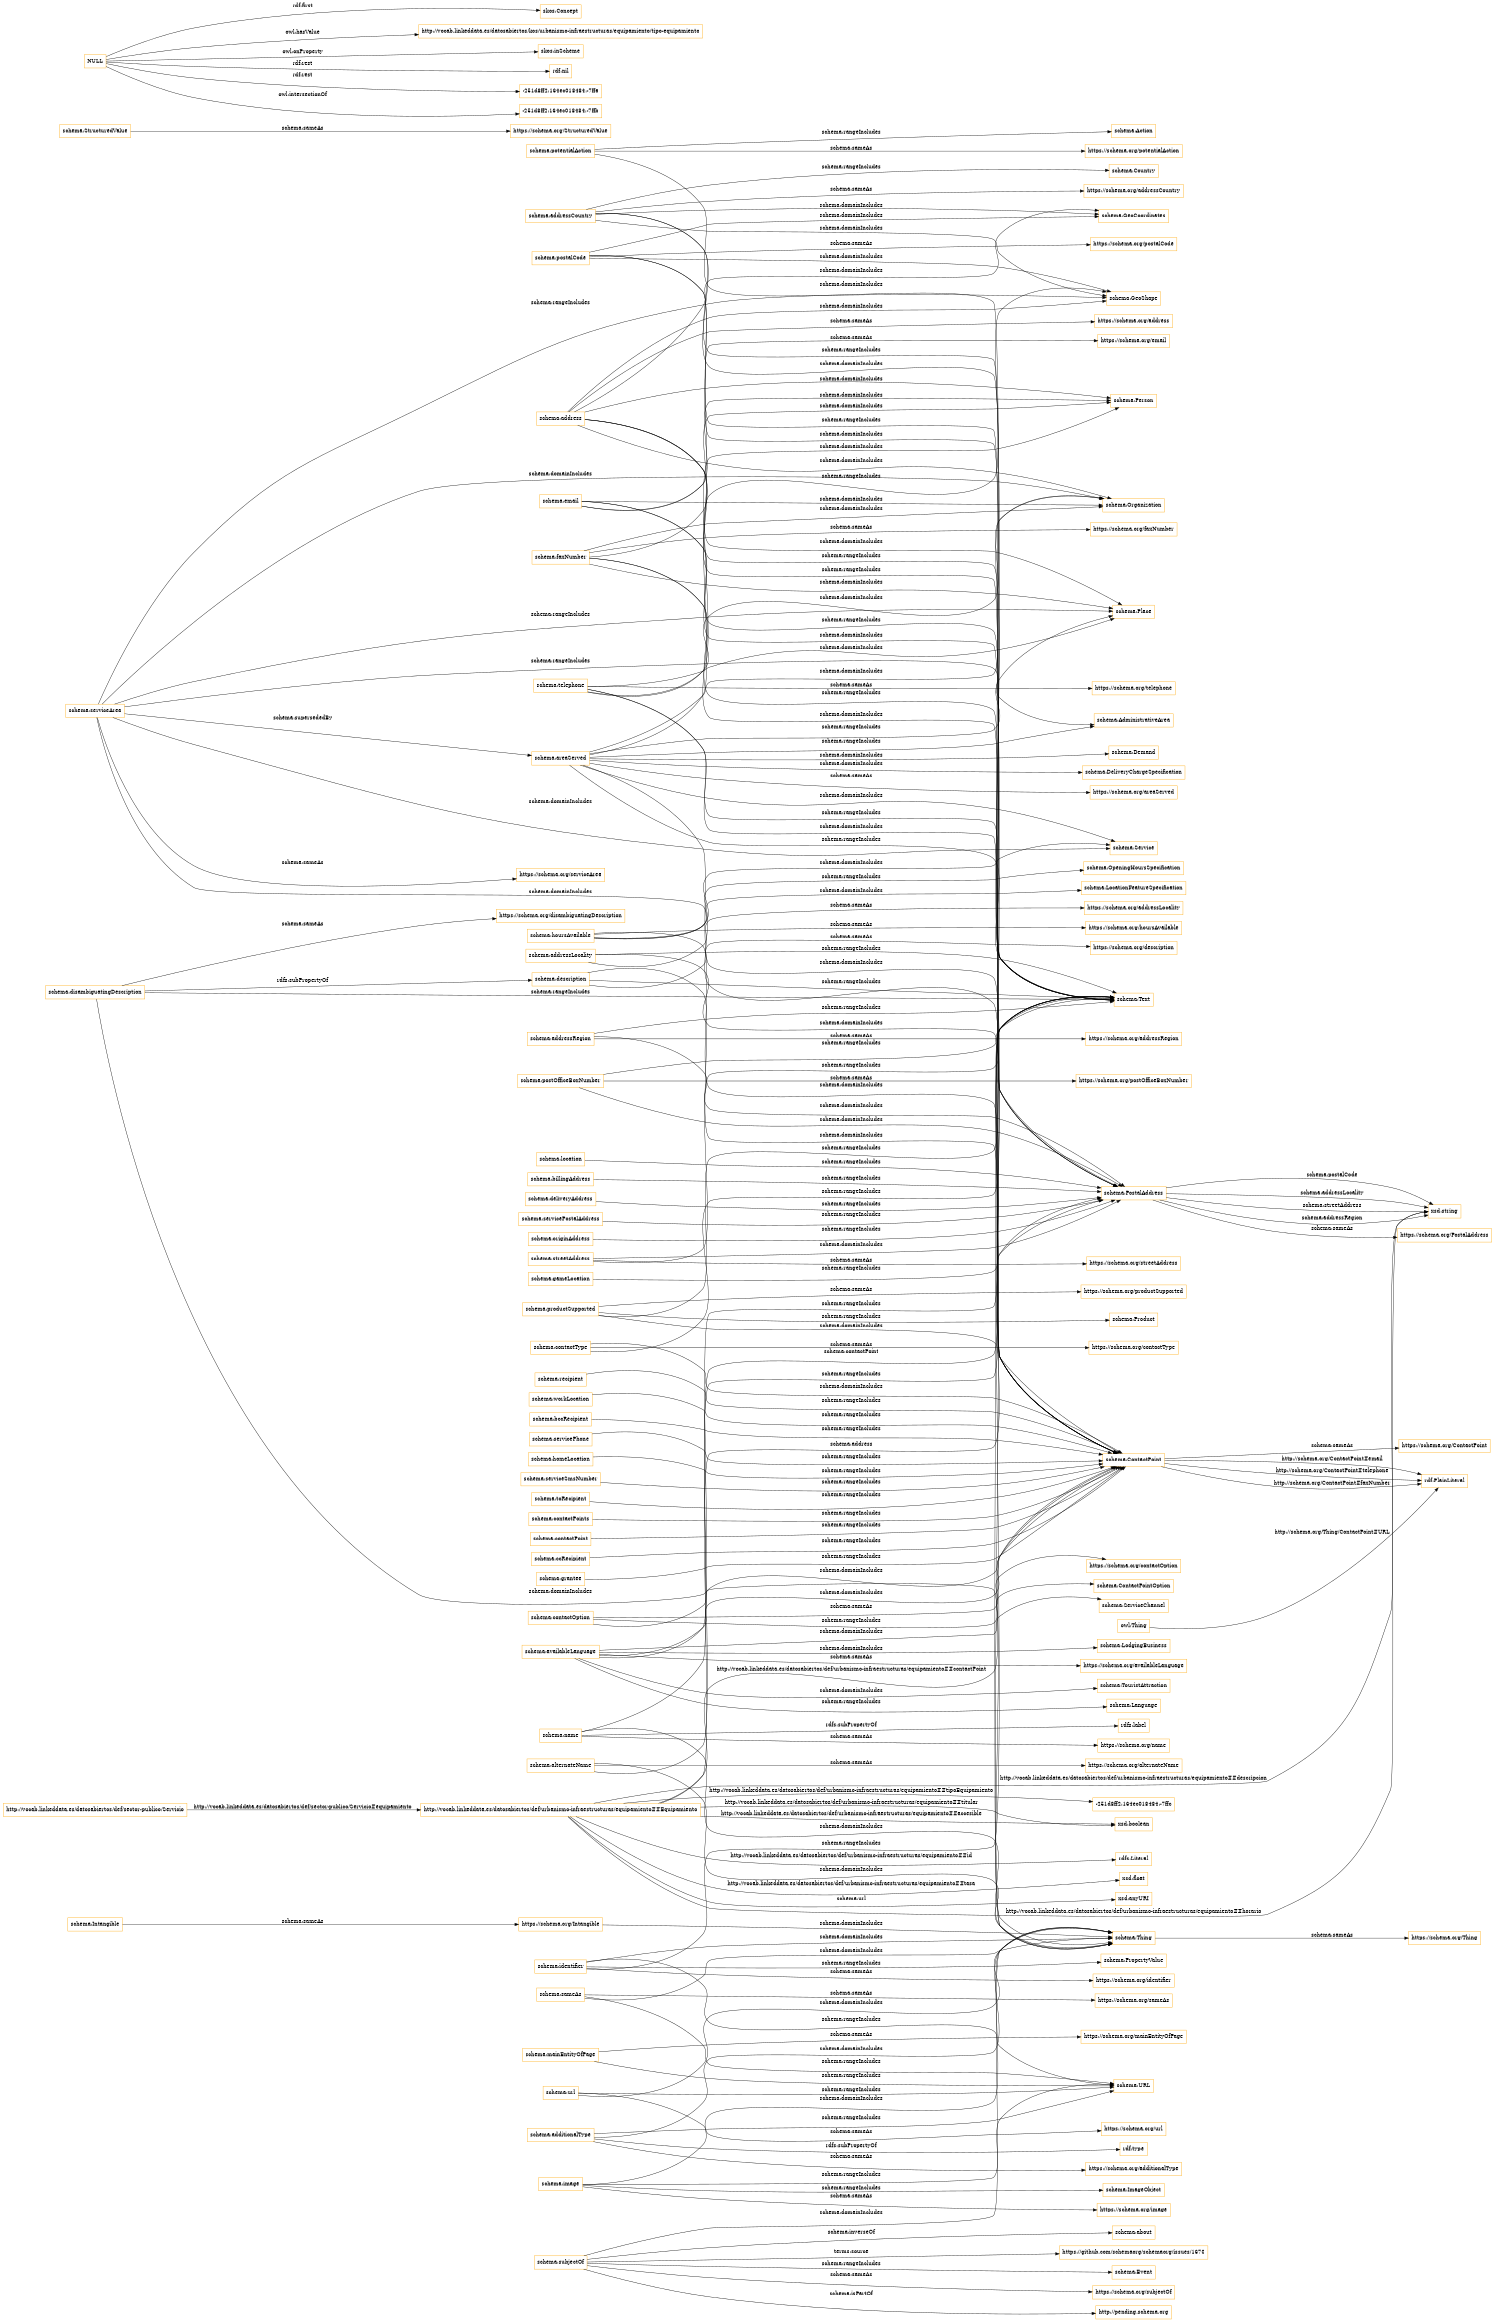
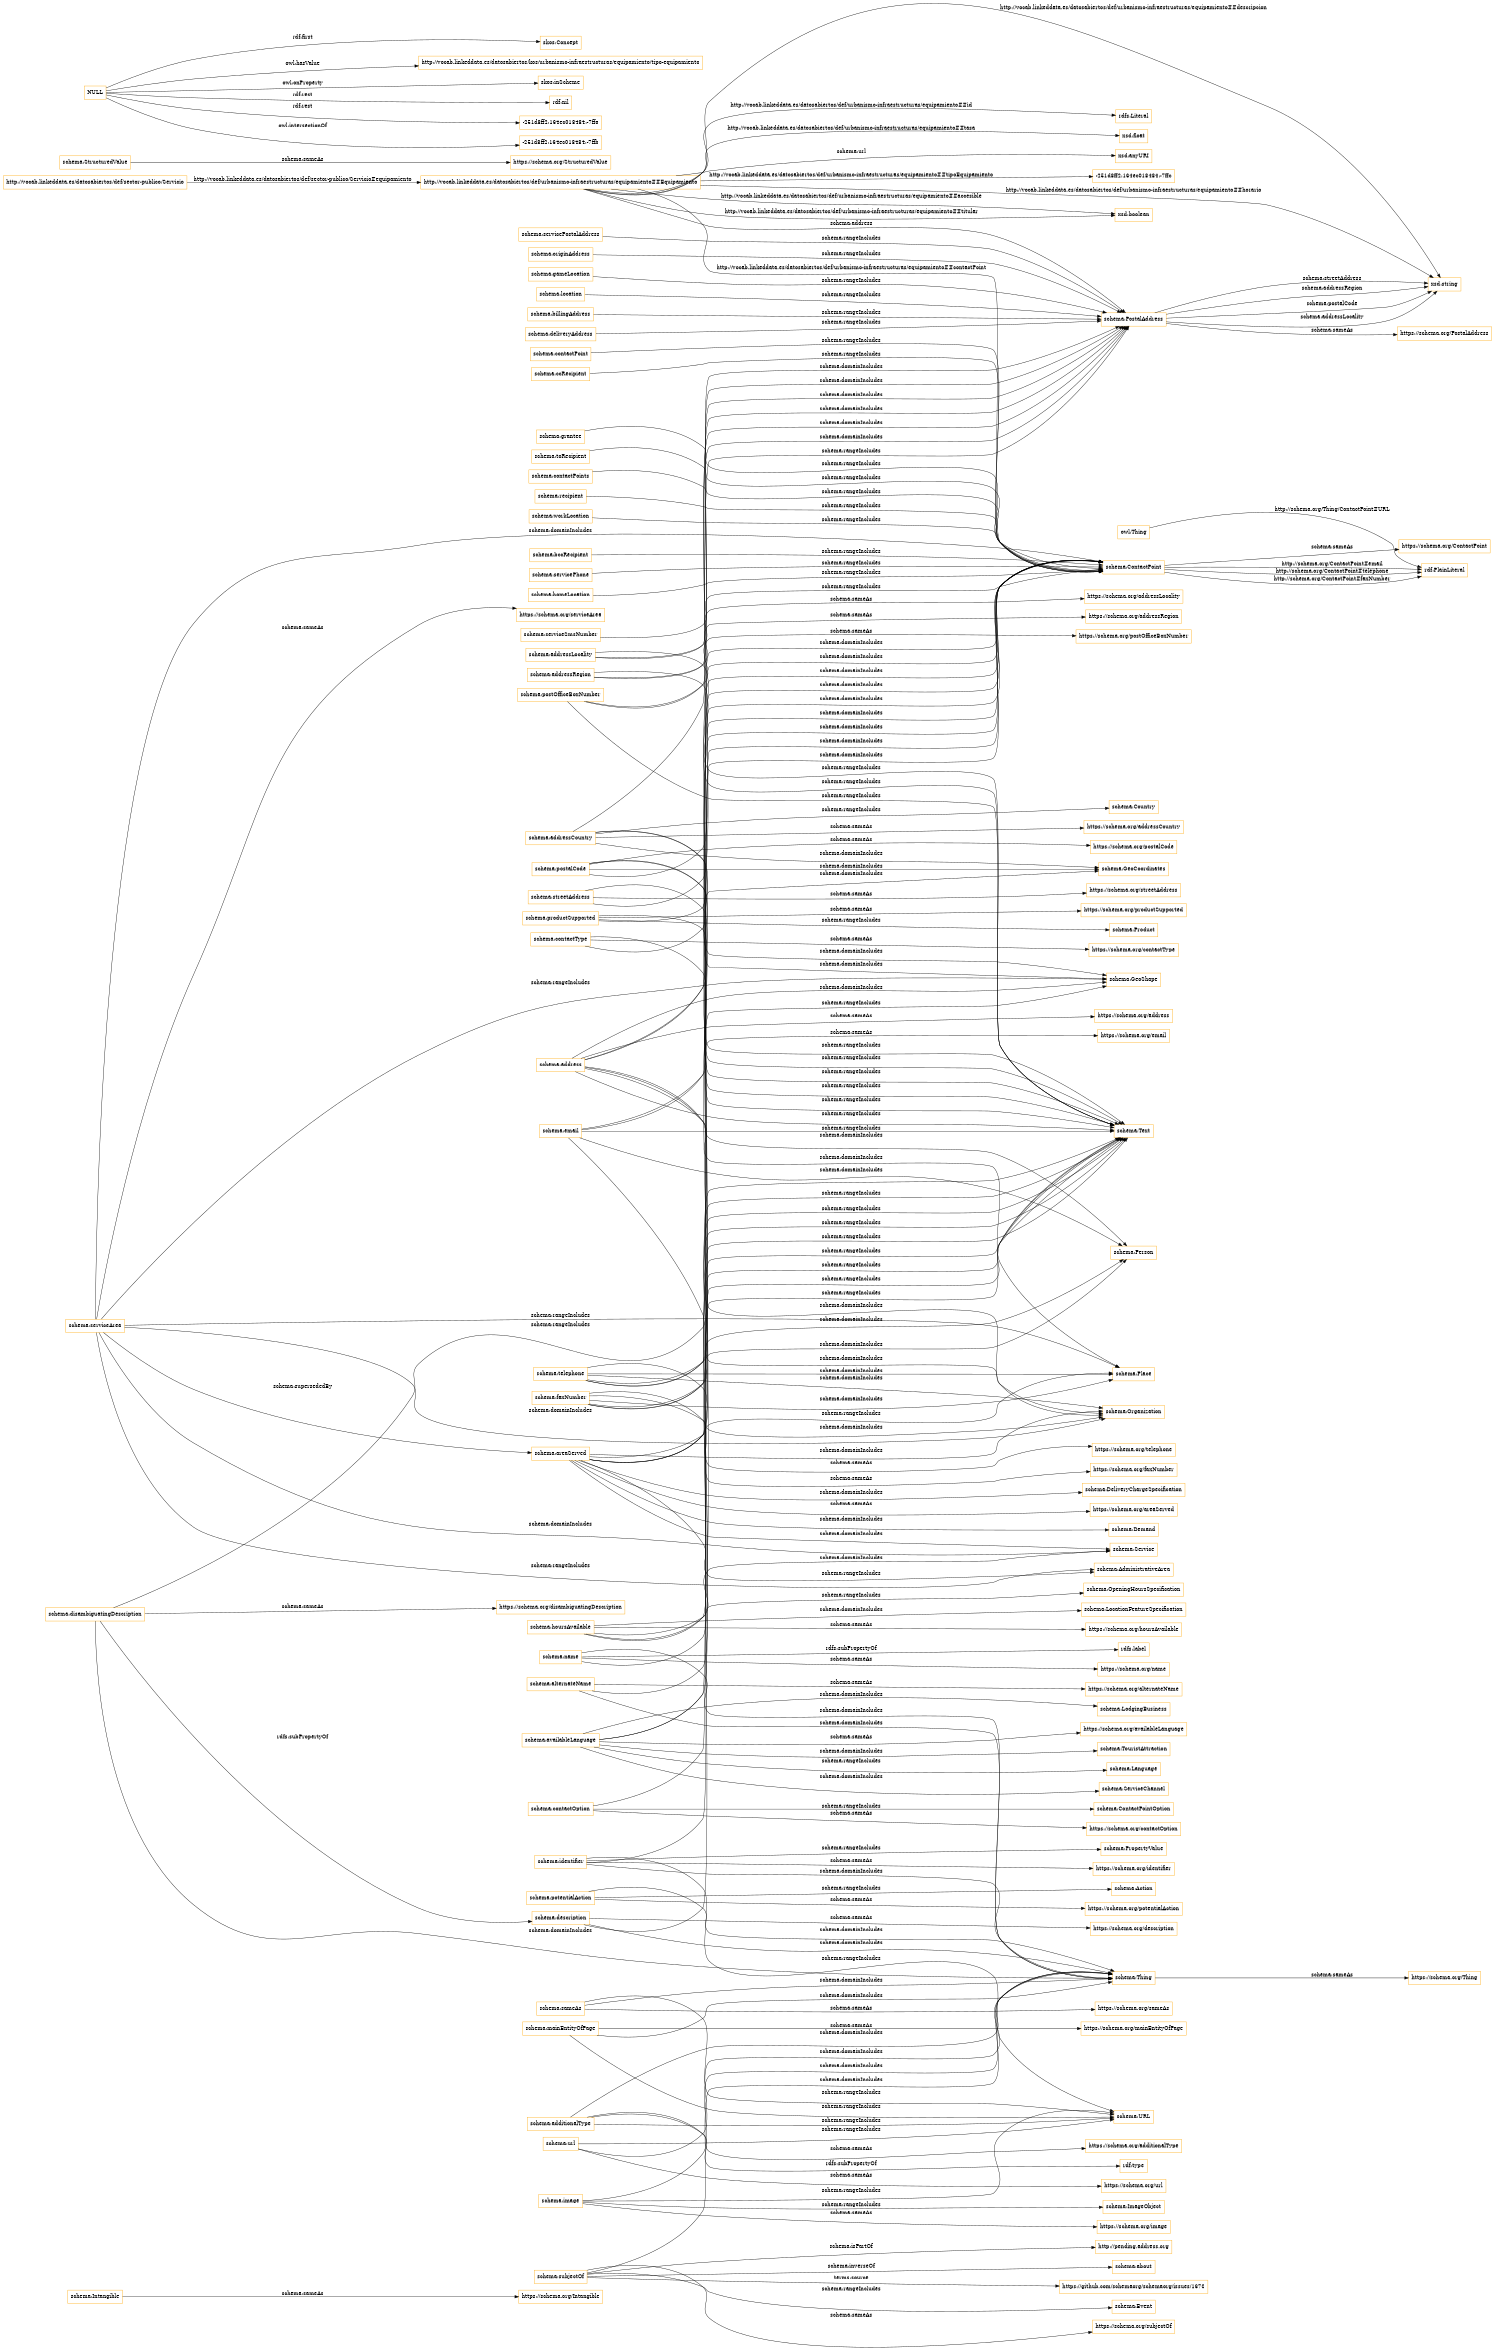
edge "schema:name" -> "schema:Text": label "schema:contactPoint" -> "schema:rangeIncludes"
edge "https://schema.org/Intangible" -> "schema:Thing": now "schema:mainEntityOfPage" -> "schema:Thing"
node "http://pending.schema.org": label "http://pending.schema.org" -> "http://pending.address.org"
